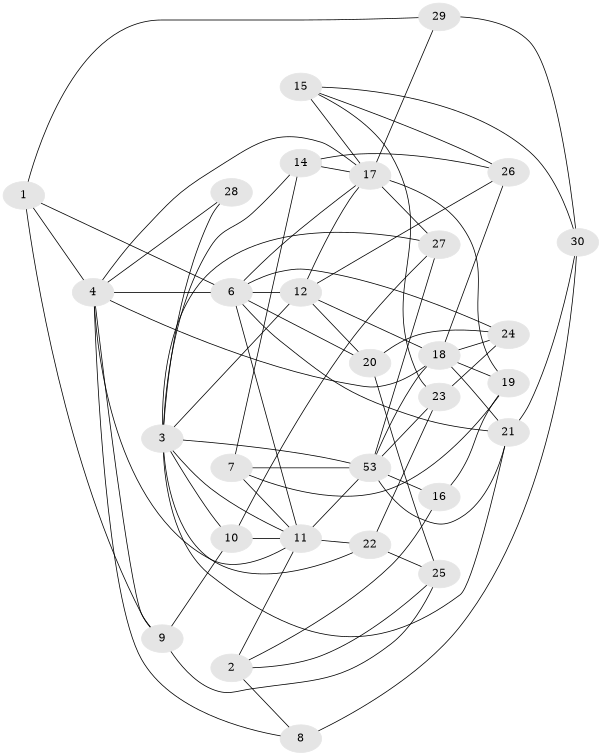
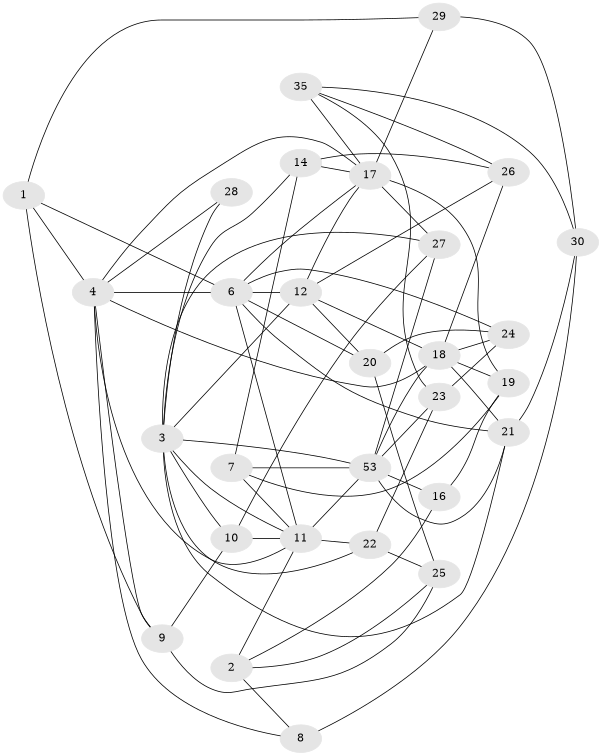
node "15": label "15" -> "35"
